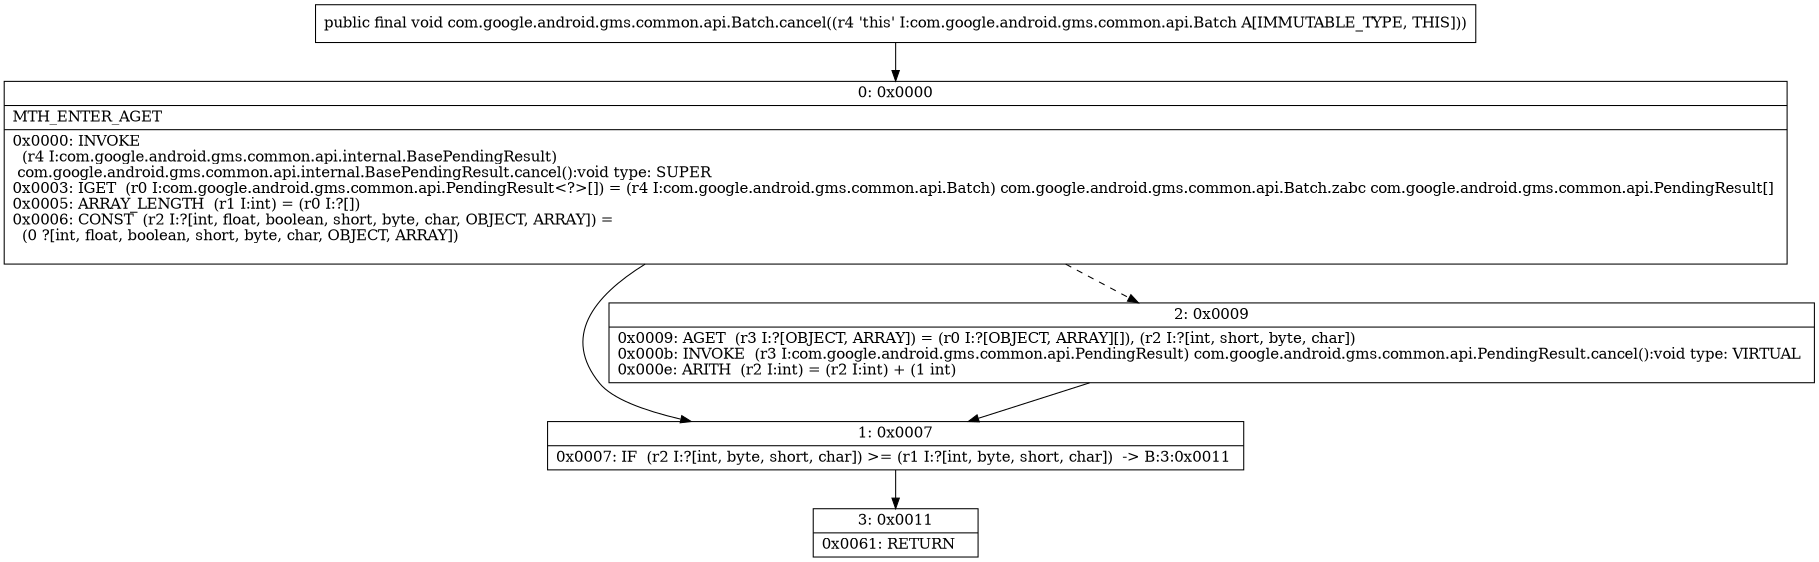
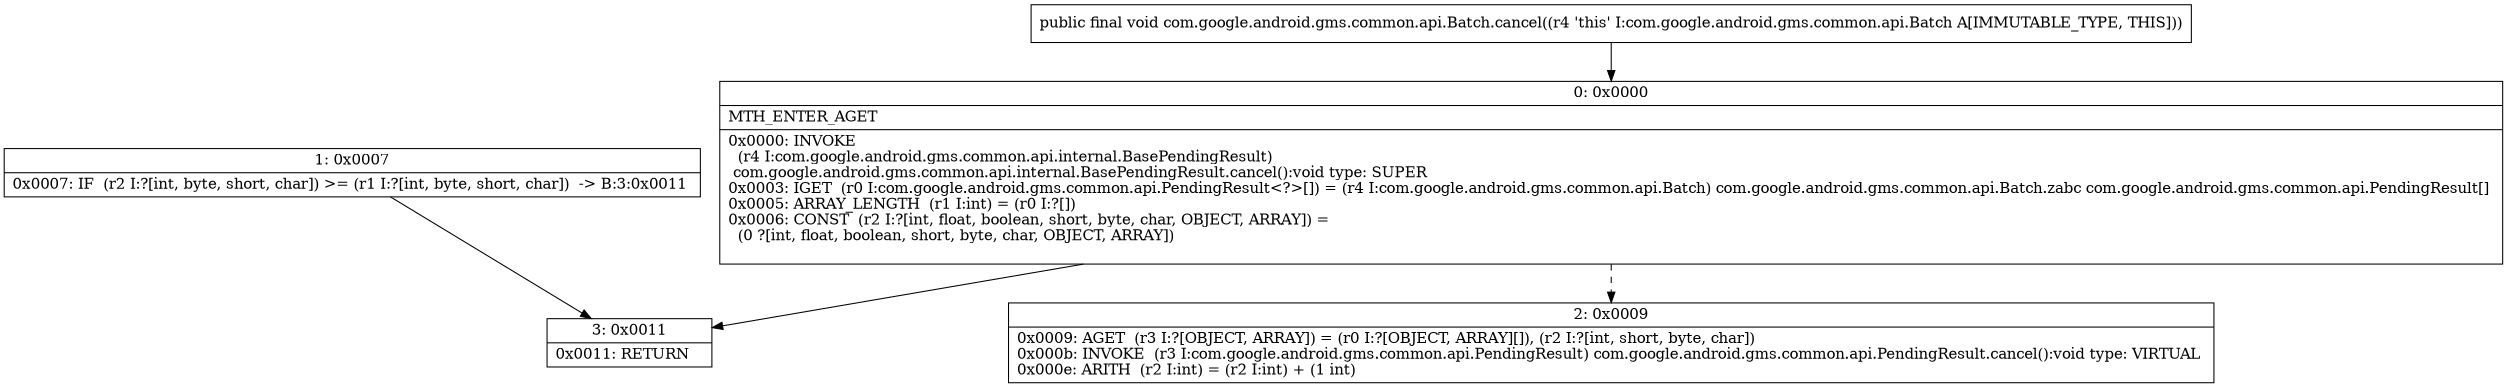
edge "0: 0x0000" -> "1: 0x0007": now "0: 0x0000" -> "3: 0x0011"
edge "2: 0x0009" -> "1: 0x0007": removed
node "3: 0x0011": text "0x0061: RETURN" -> "0x0011: RETURN"
